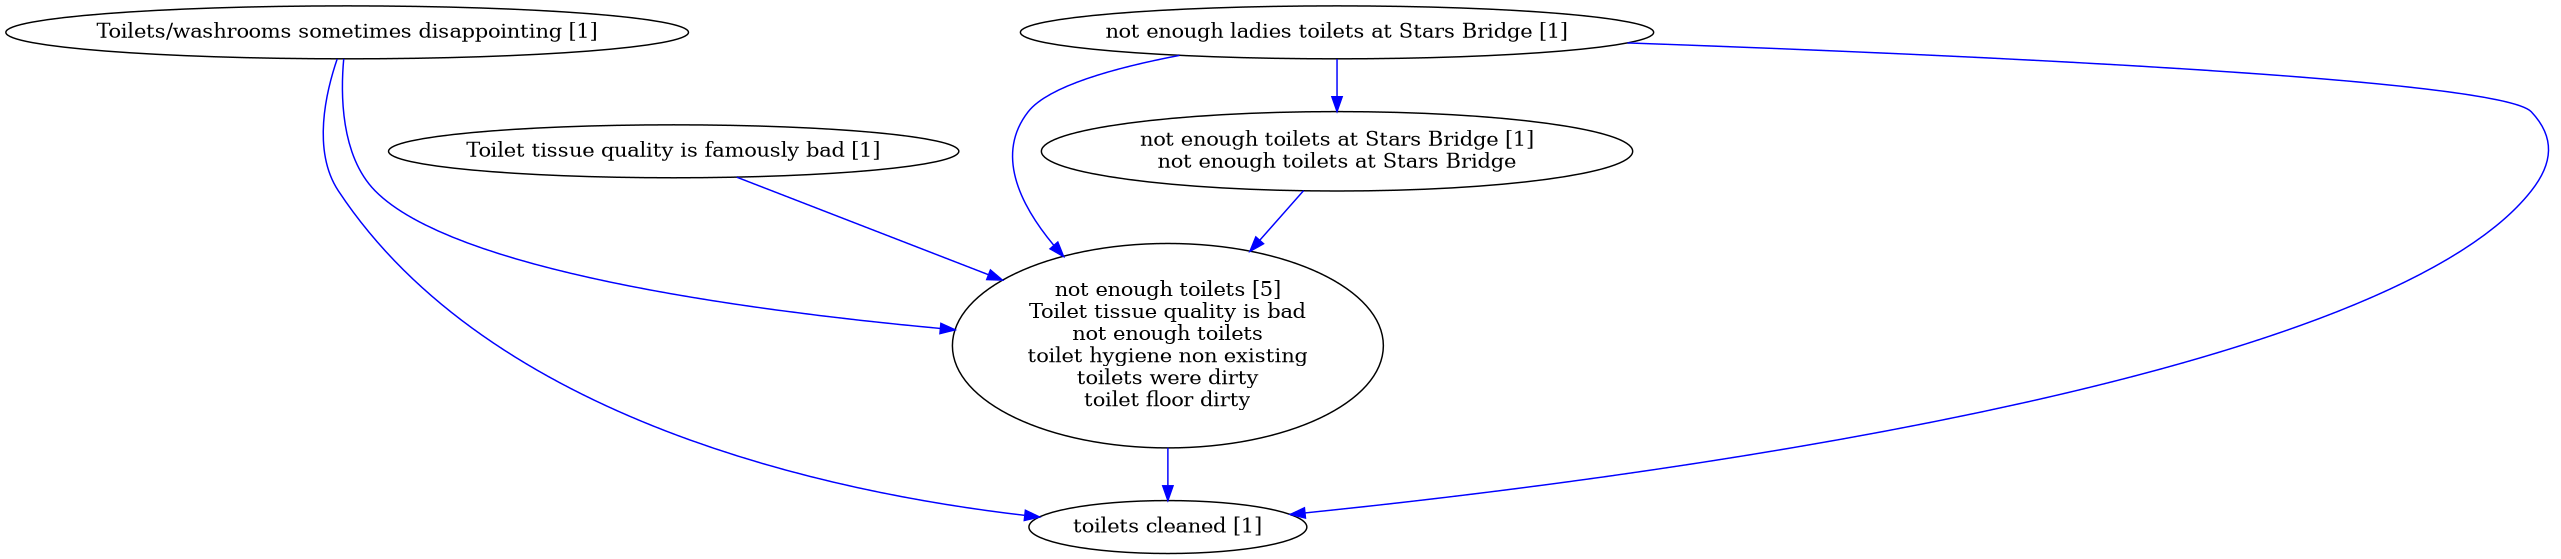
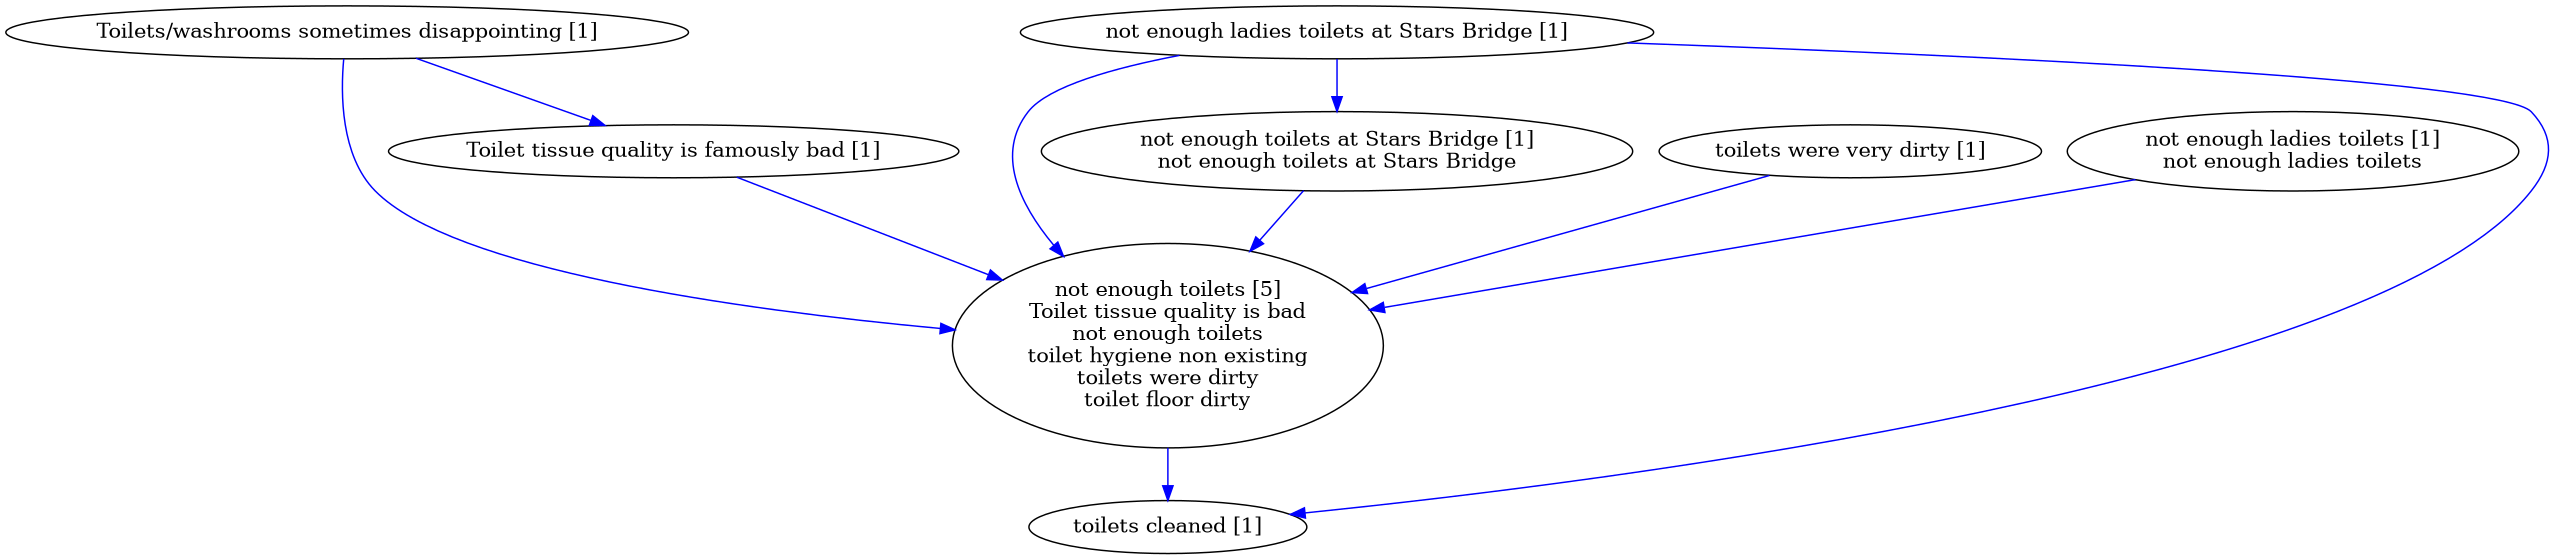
node "toilets were very dirty [1]": added
node "not enough ladies toilets [1] not enough ladies toilets": added
edge "Toilets/washrooms sometimes disappointing [1]" -> "toilets cleaned [1]": now "Toilets/washrooms sometimes disappointing [1]" -> "Toilet tissue quality is famously bad [1]"
